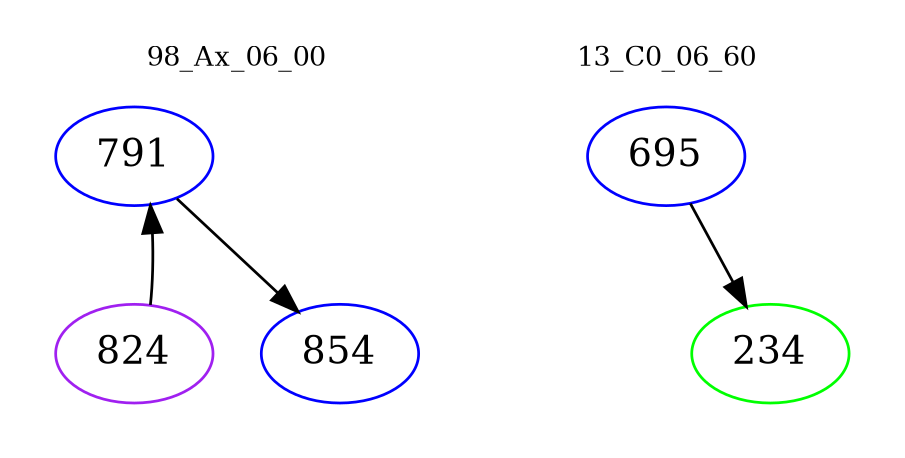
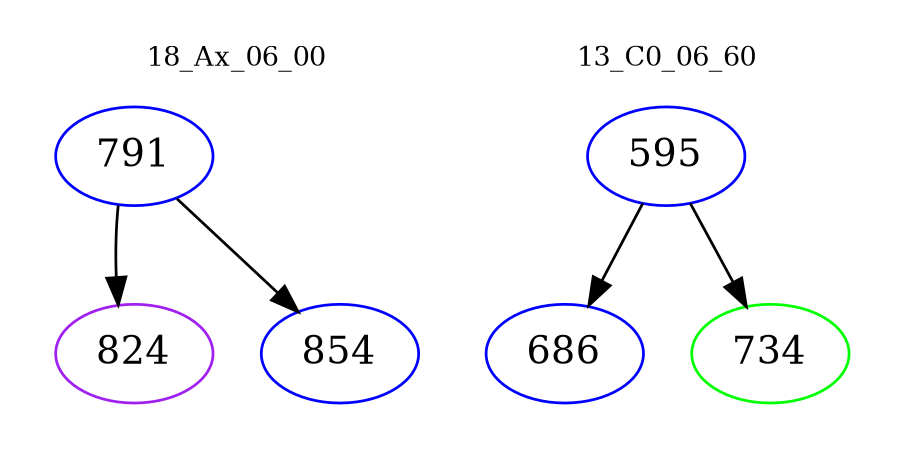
cluster "98_Ax_06_00": label "98_Ax_06_00" -> "18_Ax_06_00"
node "695": label "695" -> "595"
edge "824" -> "791": reversed
node "686": added
node "234": label "234" -> "734"
